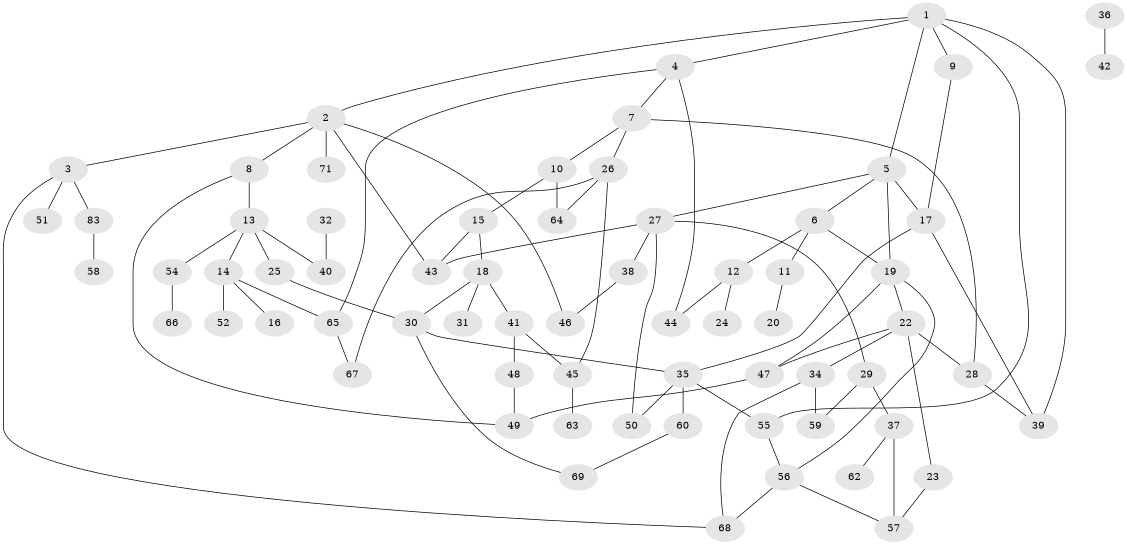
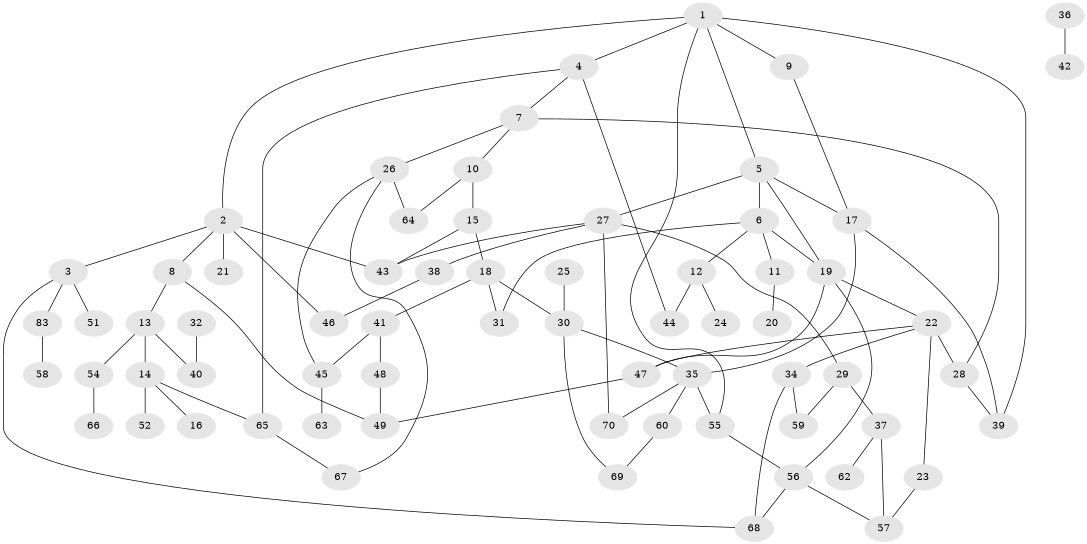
node "71": label "71" -> "21"
edge "6" -- "31": added
edge "13" -- "25": removed
node "50": label "50" -> "70"
